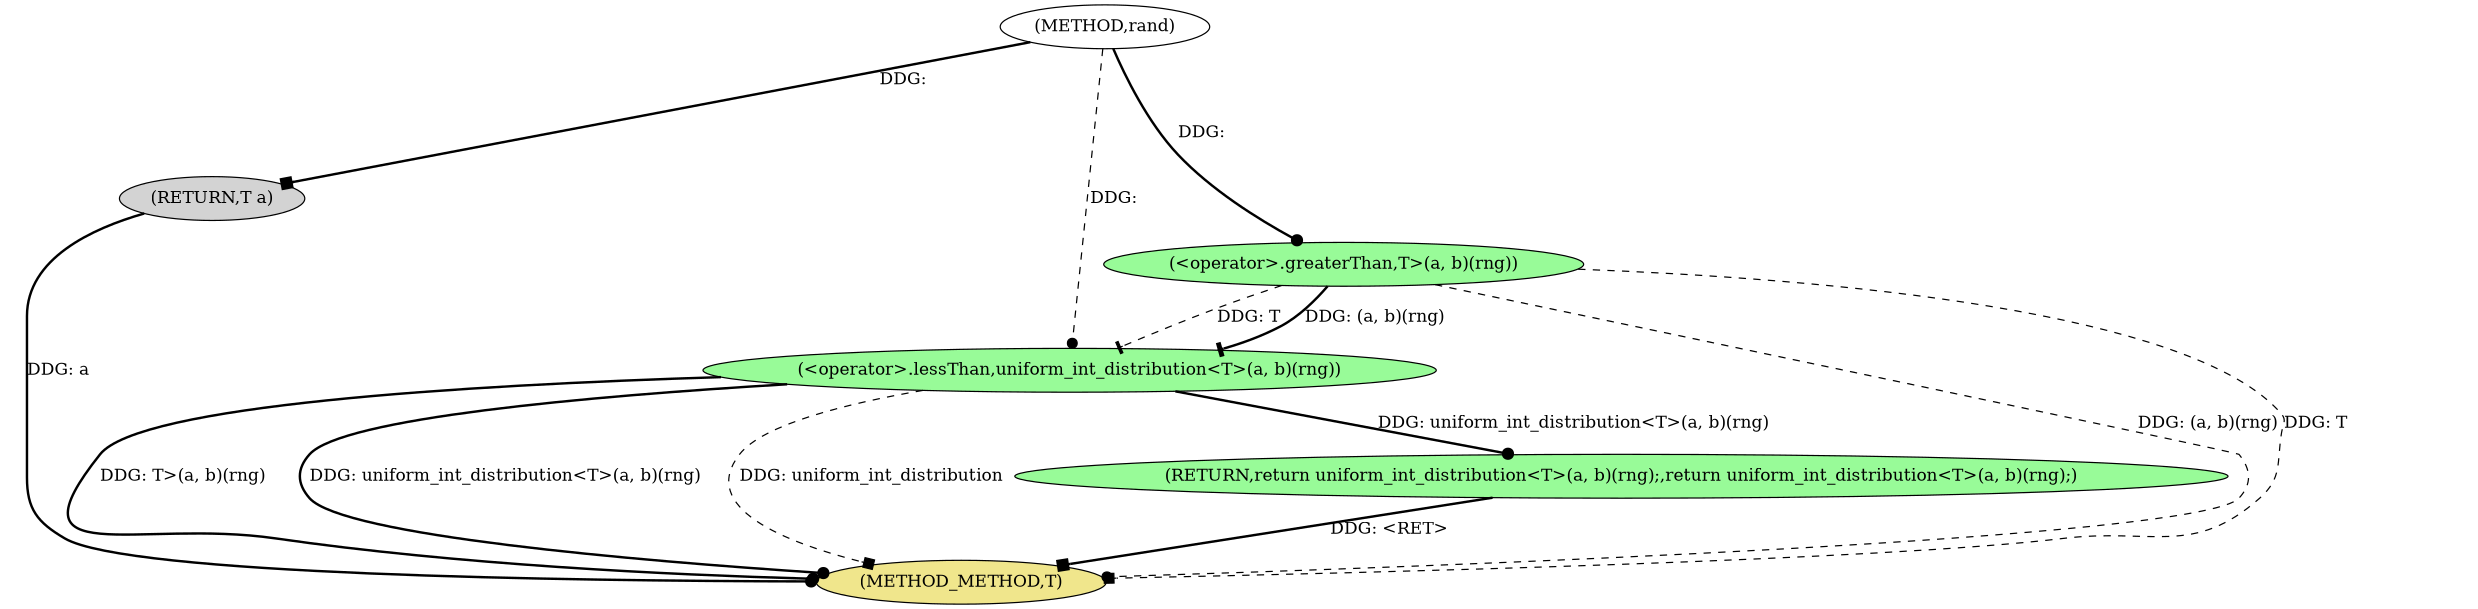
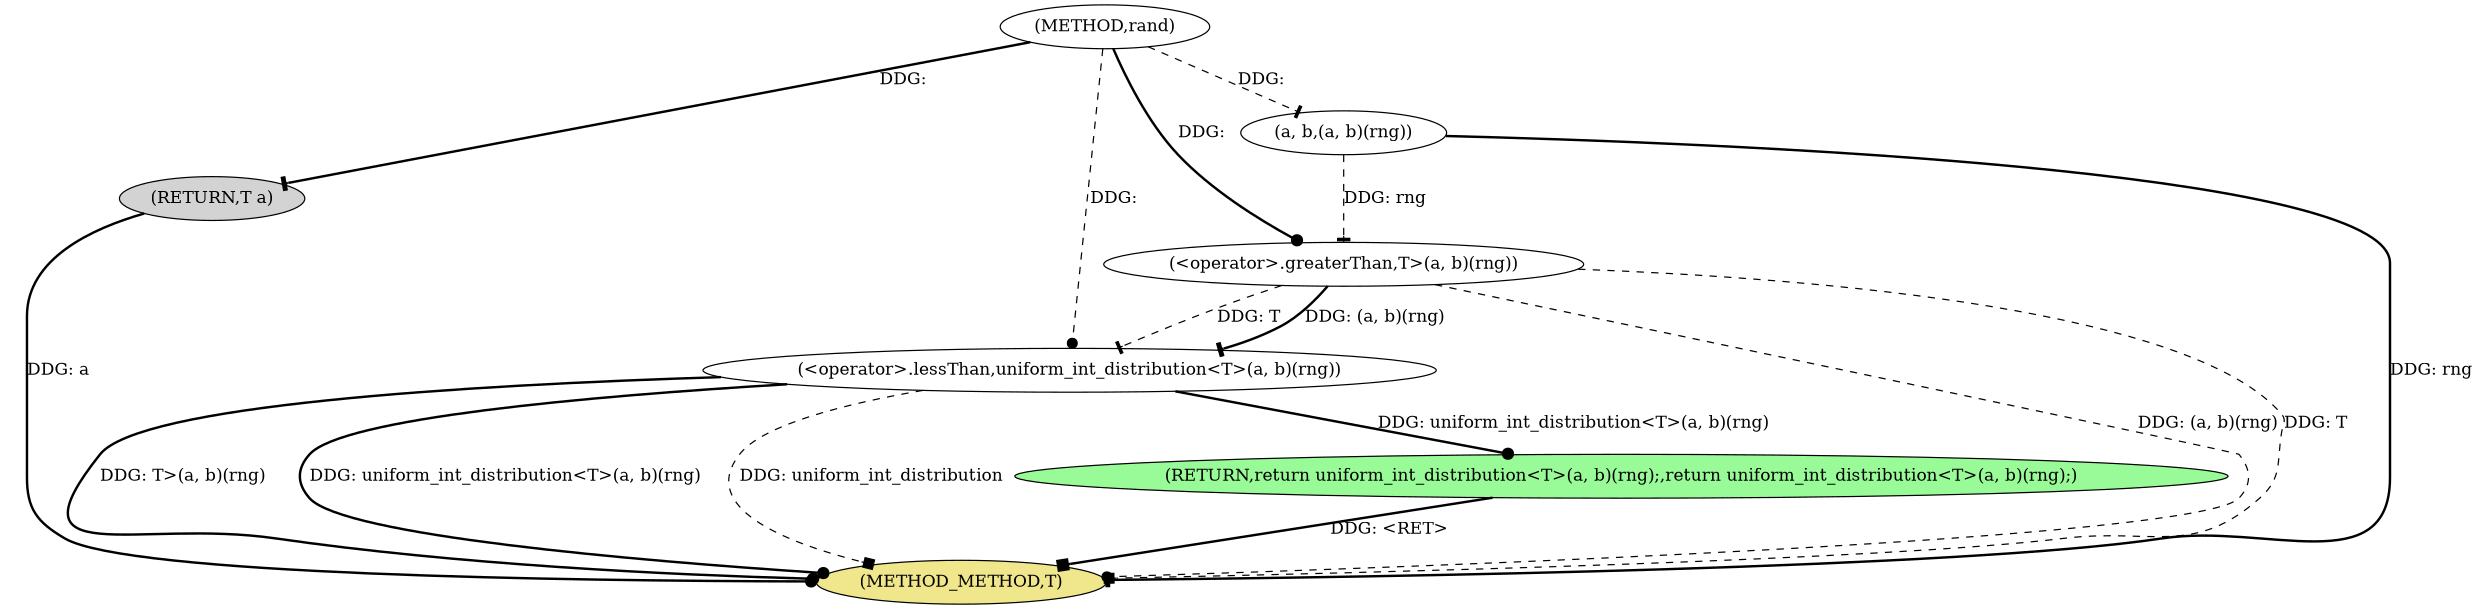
edge "(METHOD,rand)" -> "(RETURN,T a)": arrowhead box -> tee
node "(a, b,(a, b)(rng))": added
node "(<operator>.greaterThan,T>(a, b)(rng))": fillcolor palegreen -> white
node "(<operator>.lessThan,uniform_int_distribution<T>(a, b)(rng))": fillcolor palegreen -> white
